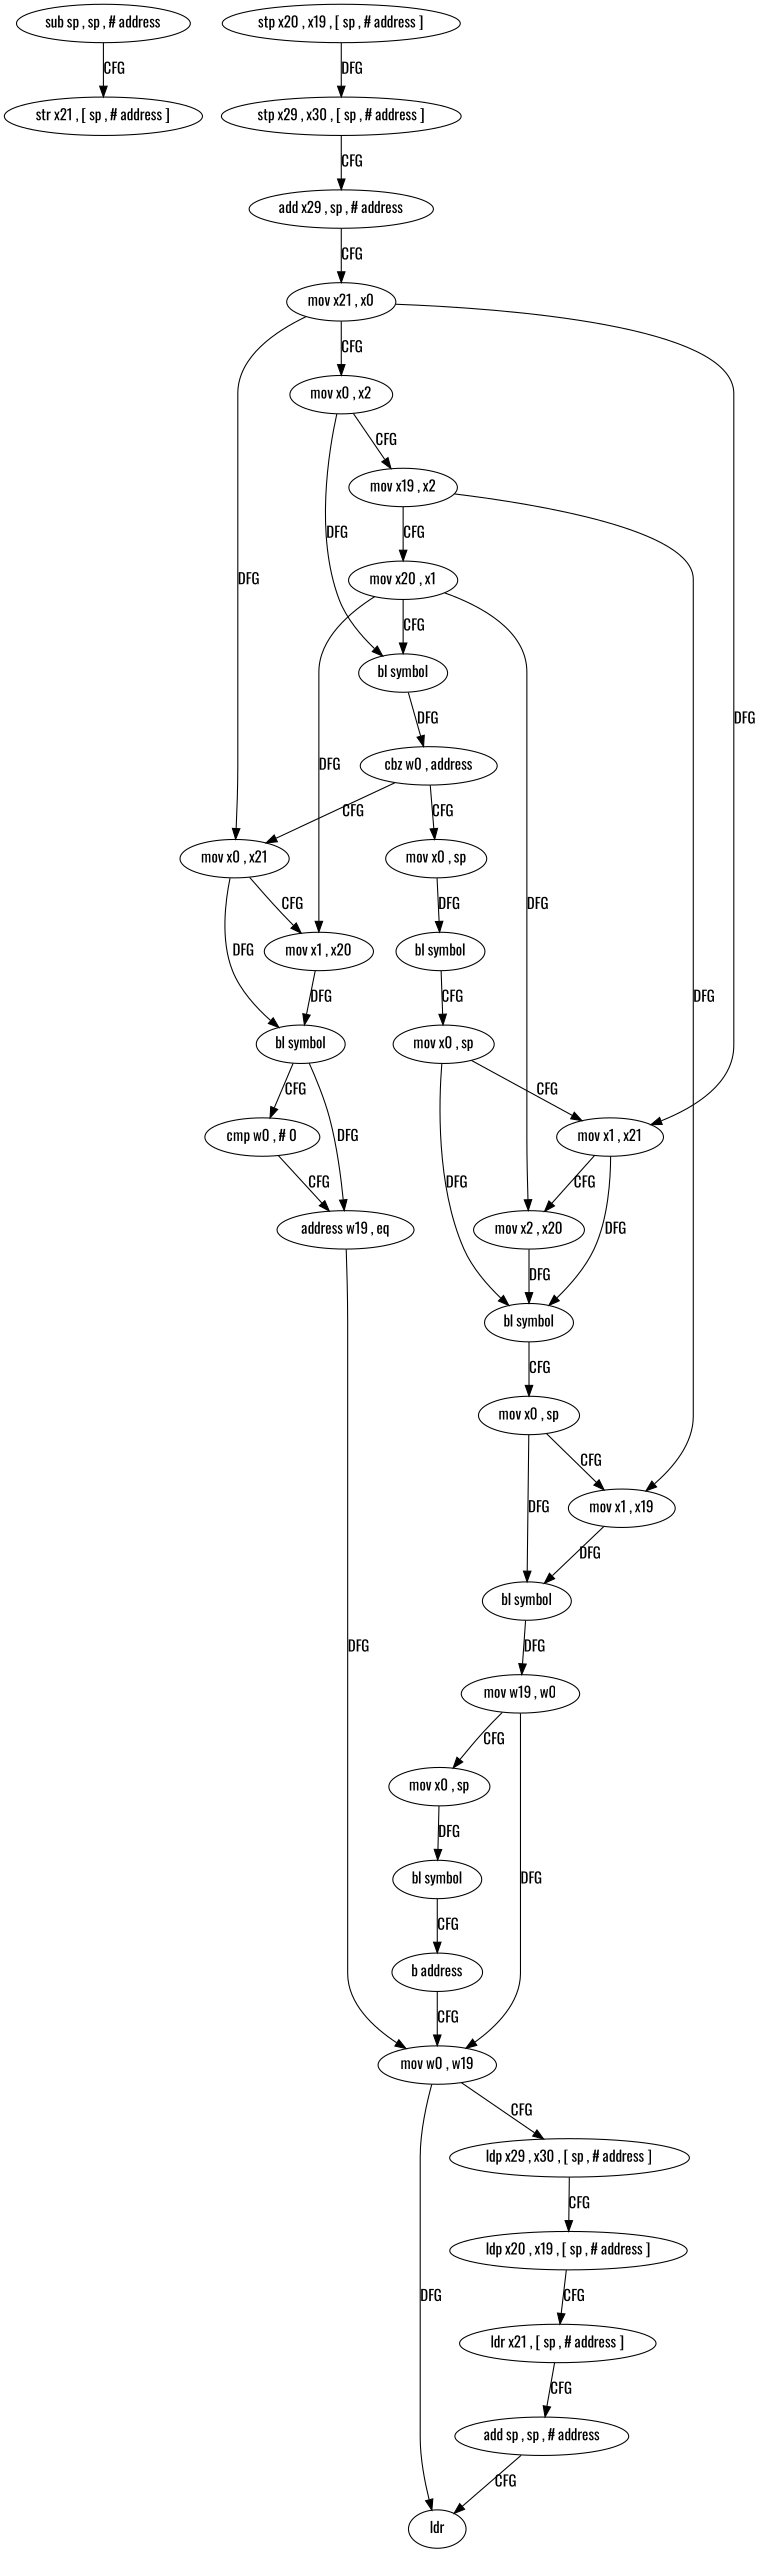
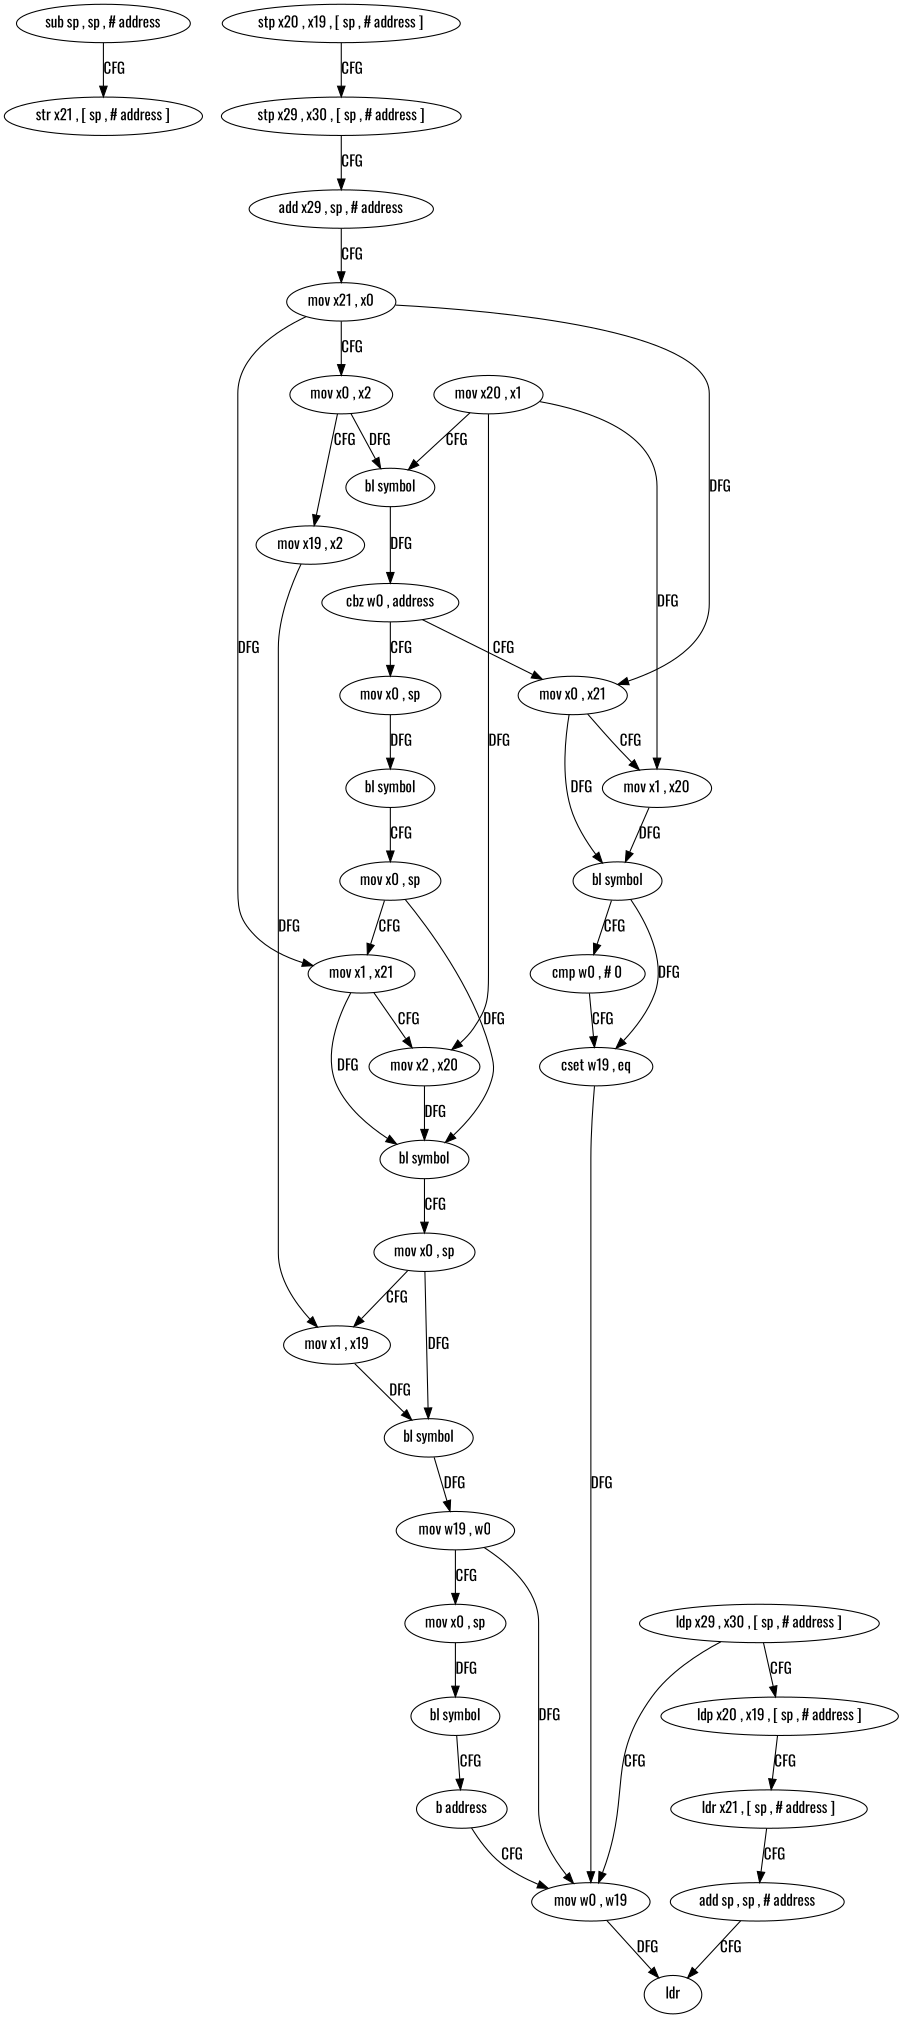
edge "stp x20 , x19 , [ sp , # address ]" -> "stp x29 , x30 , [ sp , # address ]": label "DFG" -> "CFG"
edge "mov x19 , x2" -> "mov x20 , x1": removed, label "CFG"
node "address w19 , eq": label "address w19 , eq" -> "cset w19 , eq"
edge "mov w0 , w19" -> "ldp x29 , x30 , [ sp , # address ]": reversed
